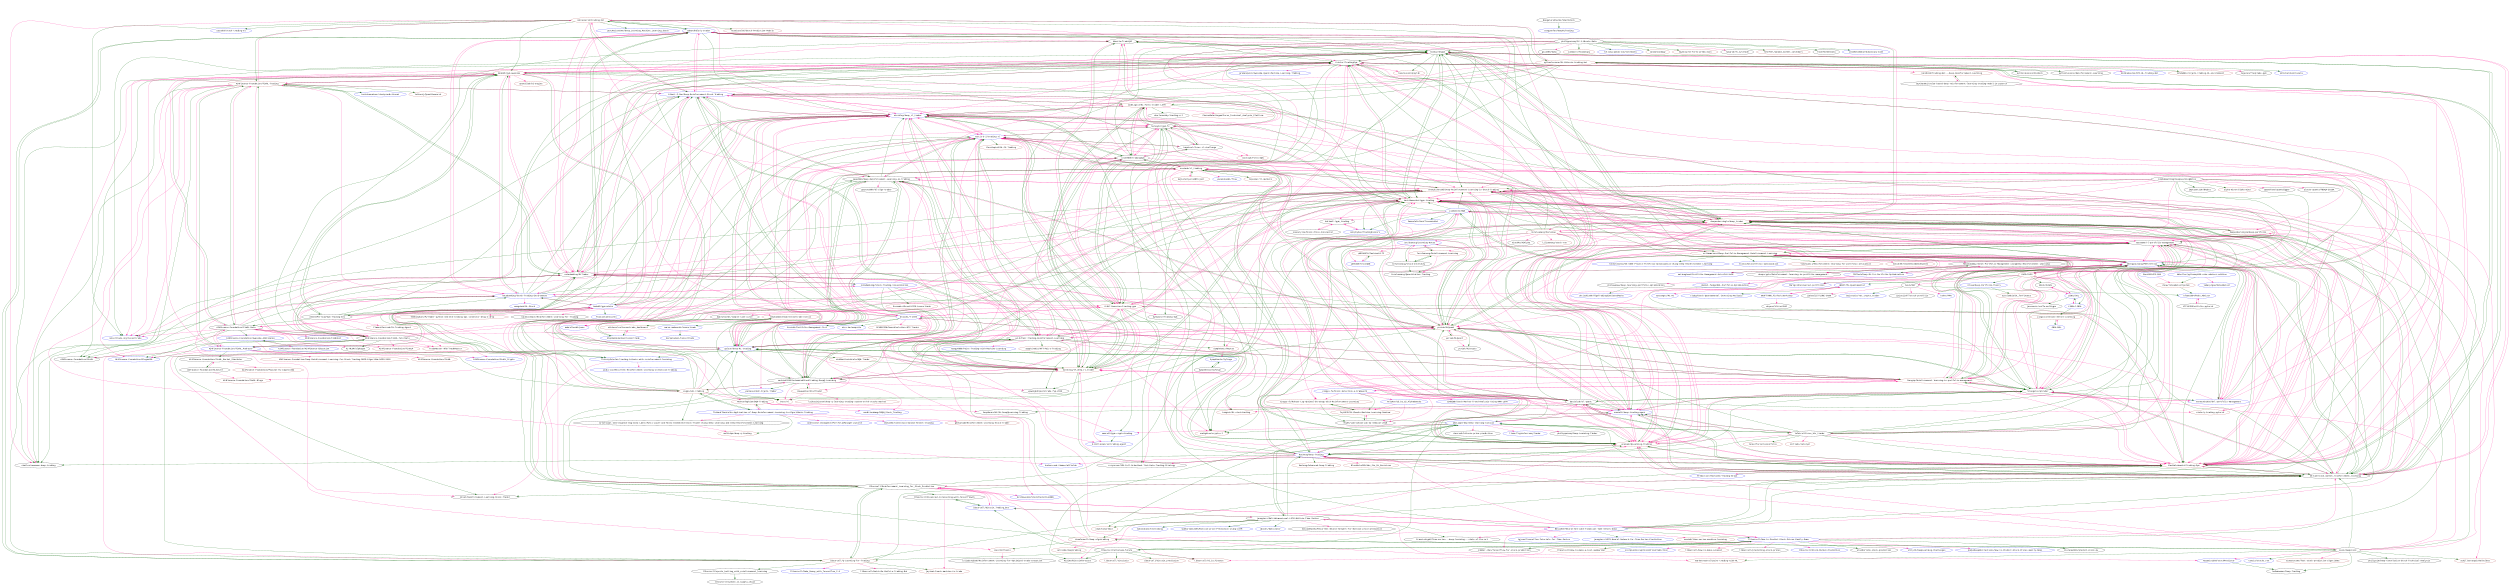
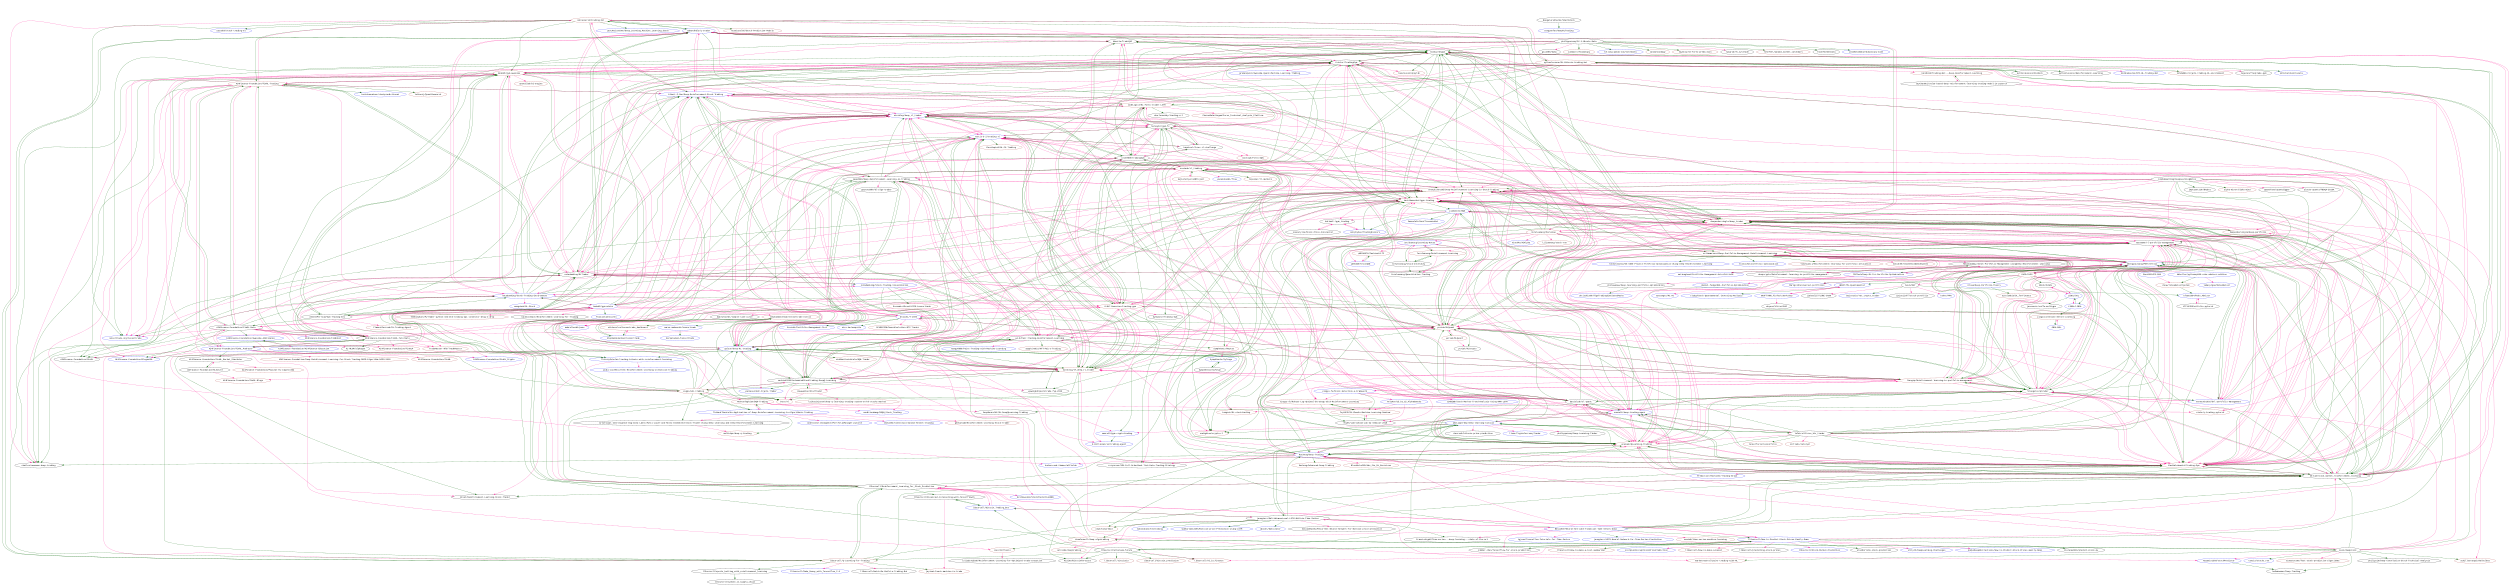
edge "pskrunner14/trading-bot" -> "notadamking/RLTrader": now "AlphaSmartDog/DeepLearningNotes" -> "notadamking/RLTrader"
edge "jjakimoto/DQN" -> "hackthemarket/gym-trading": reversed
node "VivekPa/AIAlpha": color black -> blue
edge "siddharthnishtala/DQN-Trader" -> "miroblog/tf_deep_rl_trader": now "evgps/a3c_trading" -> "miroblog/tf_deep_rl_trader"
